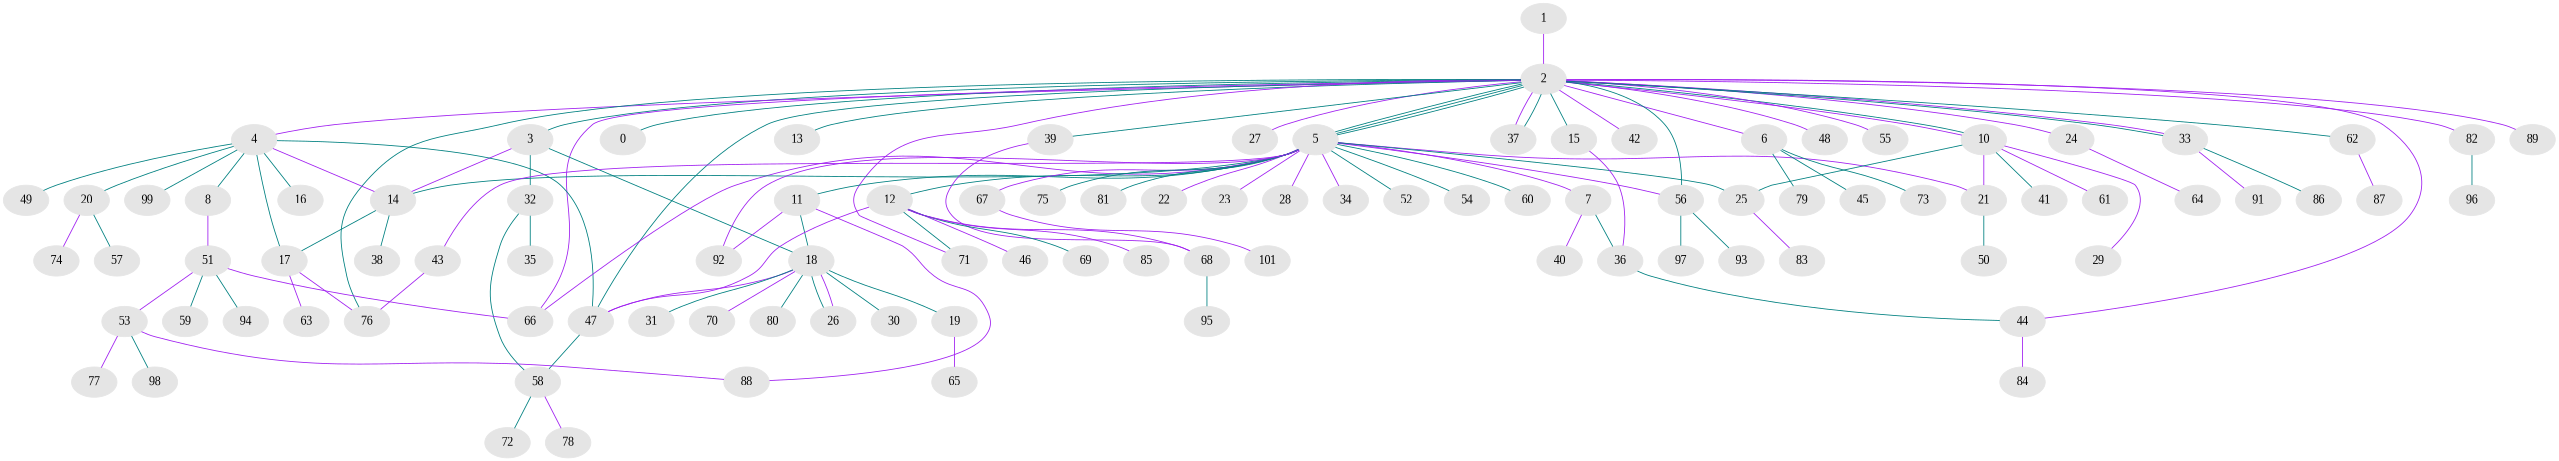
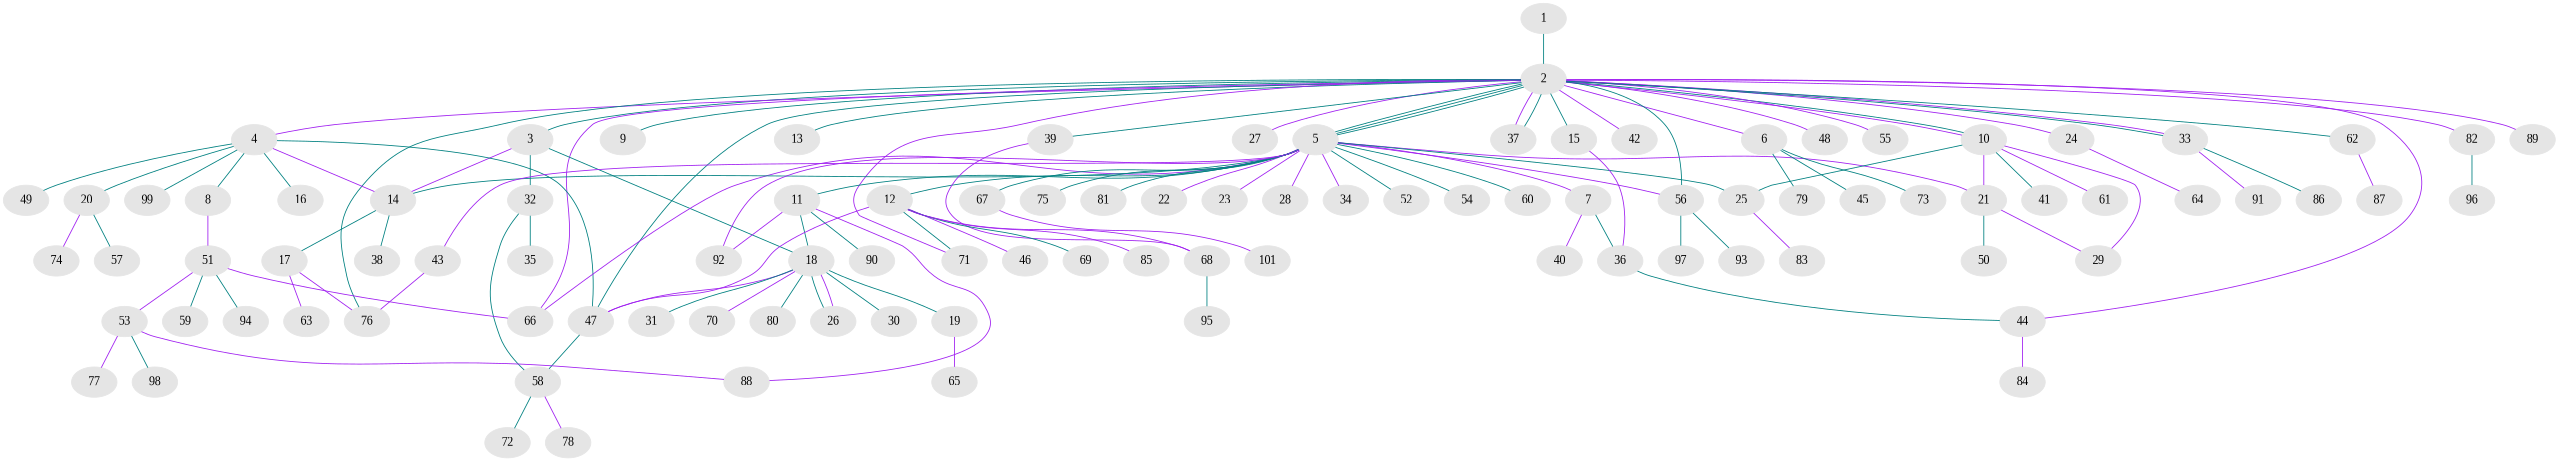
edge "1" -- "2": color purple -> teal
node "0": label "0" -> "9"
edge "5" -- "67": color purple -> teal
edge "4" -- "17": removed
edge "21" -- "29": added
node "90": added
